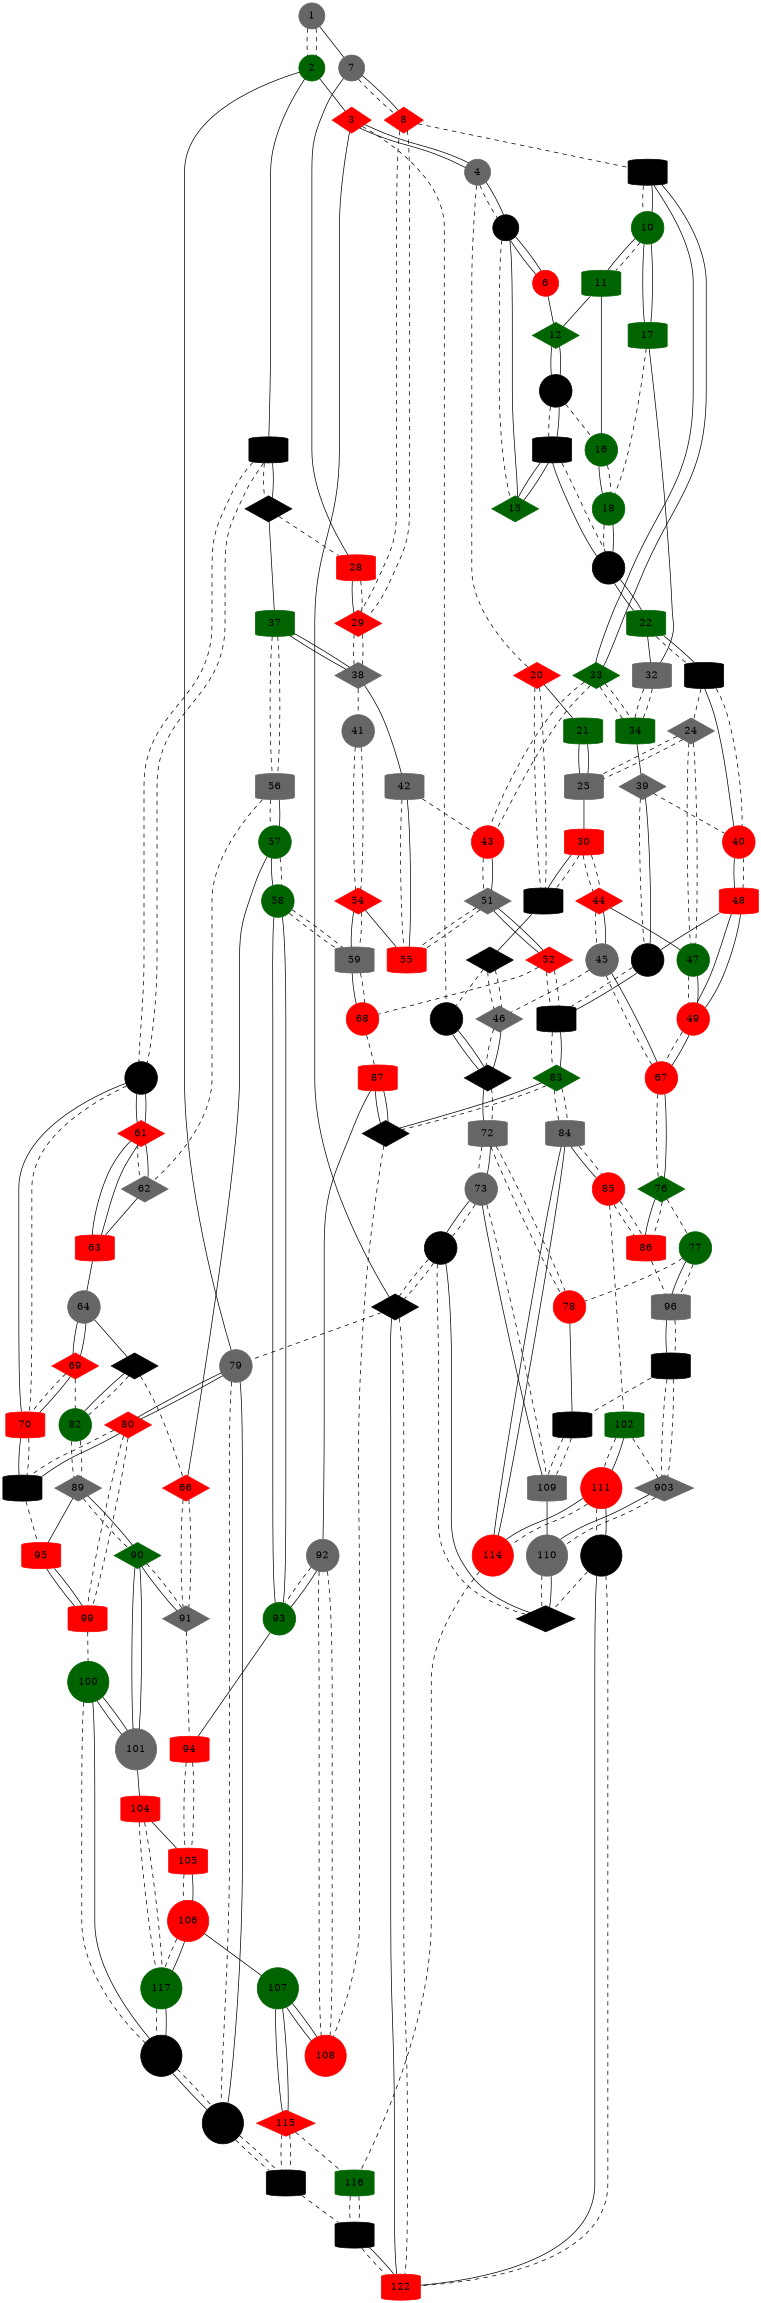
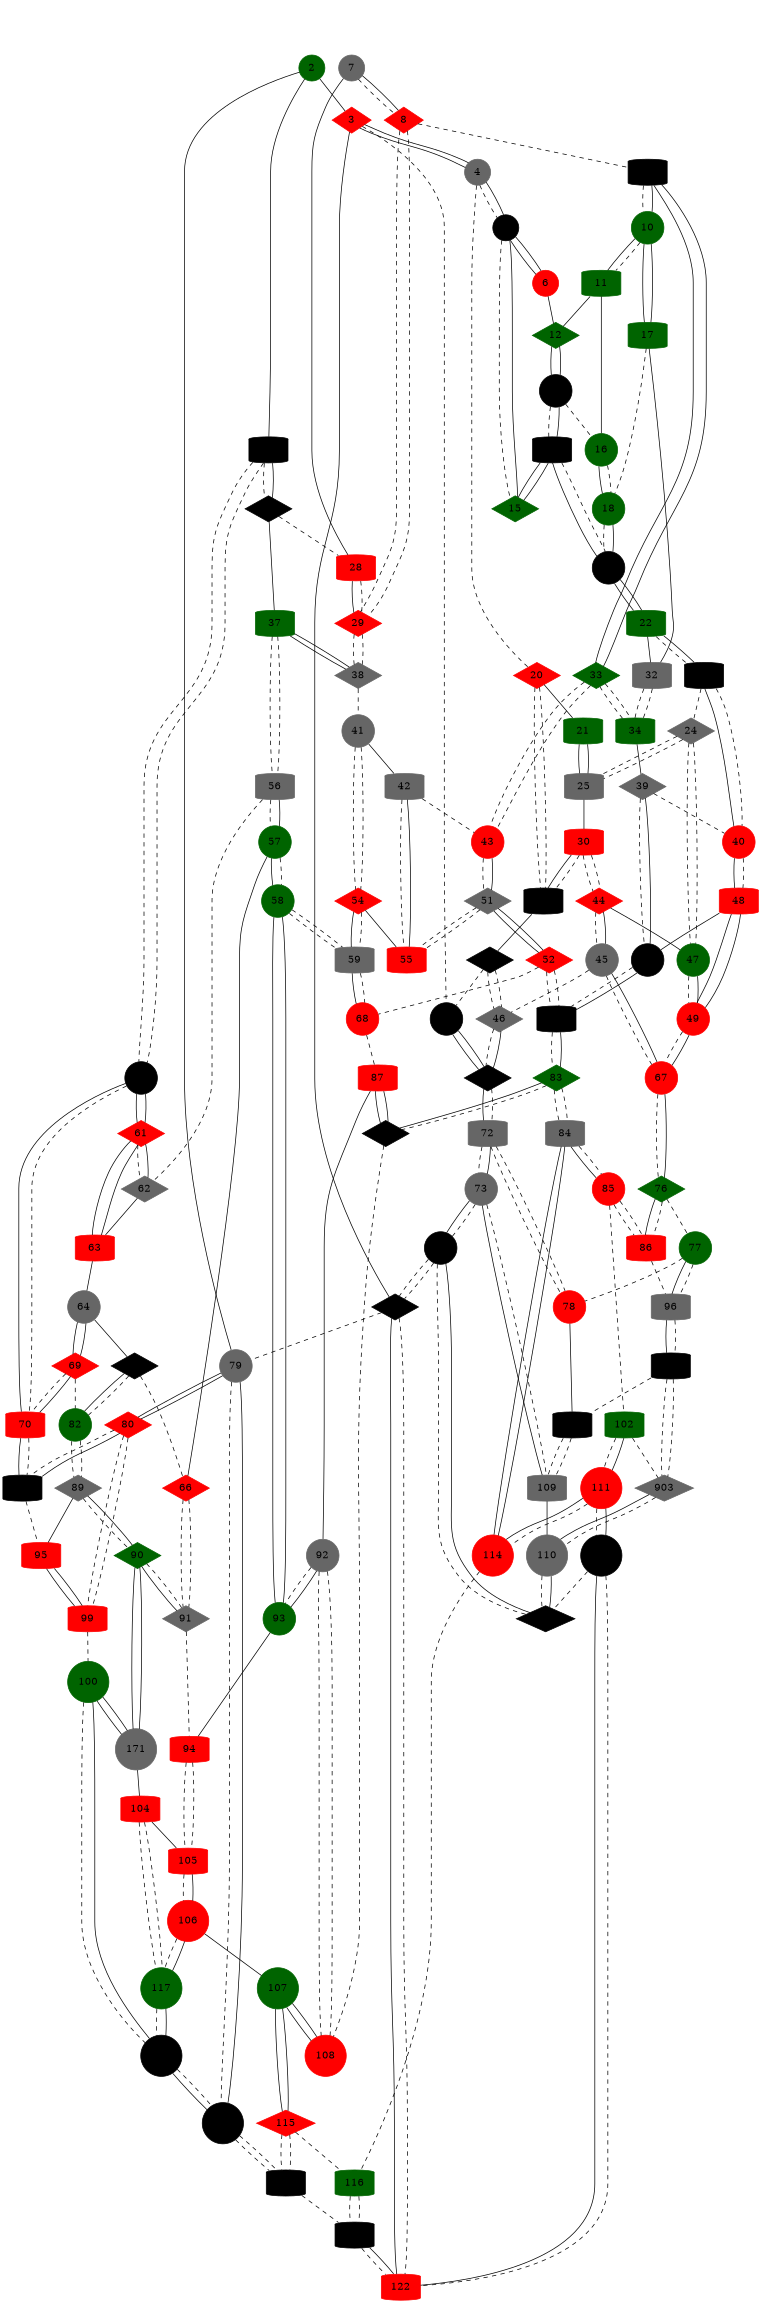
node "1": removed
edge "38" -- "42": now "41" -- "42"
node "101": label "101" -> "171"
